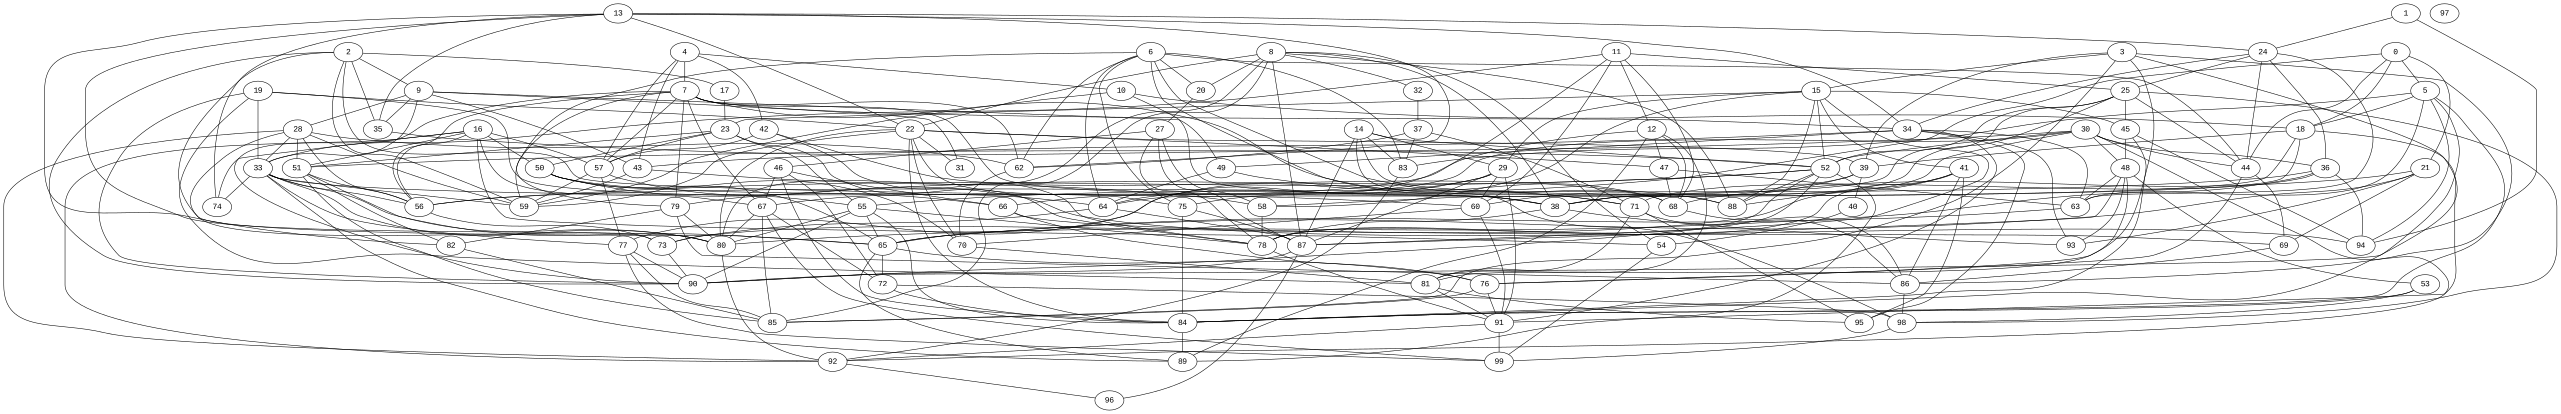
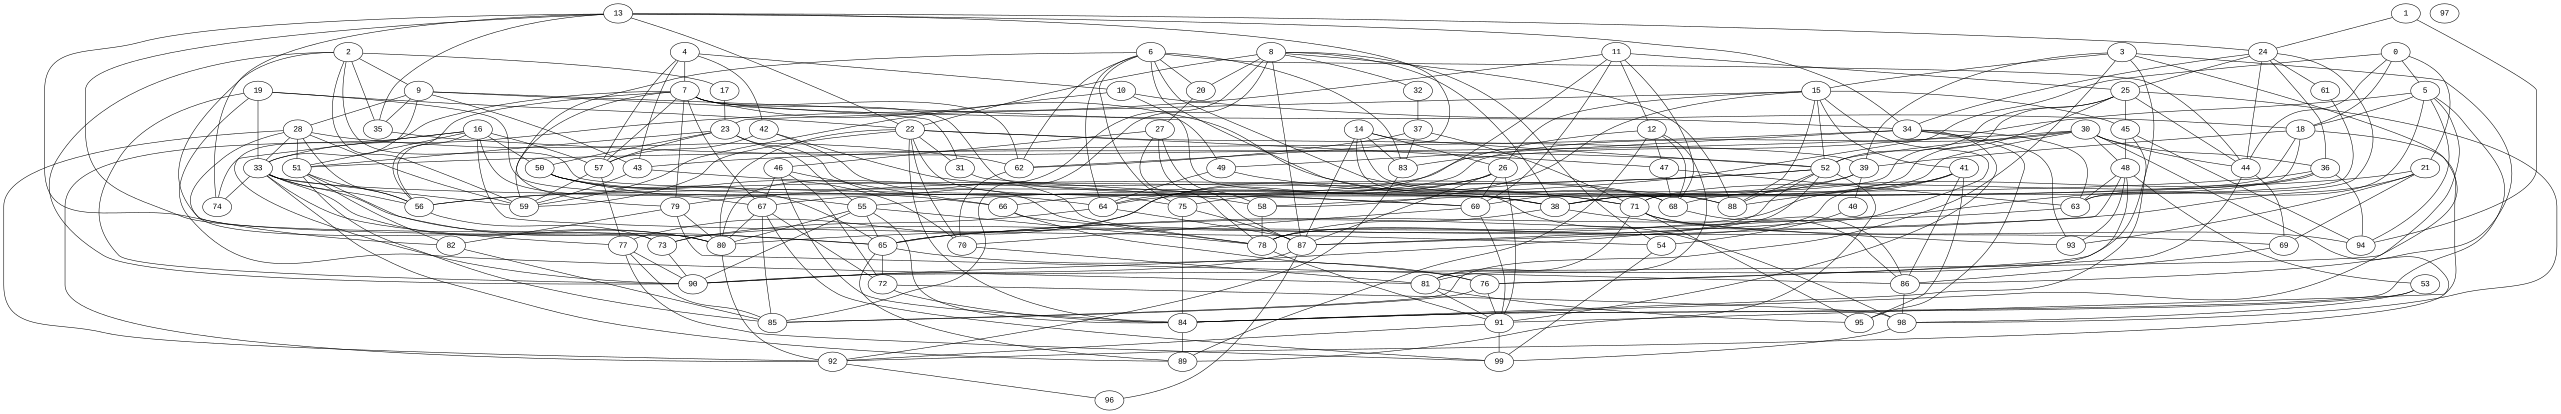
node "61": added
node "29": label "29" -> "26"
edge "31" -- "60": added
edge "57" -- "94": now "71" -- "94"
